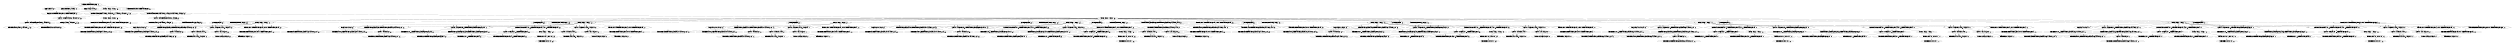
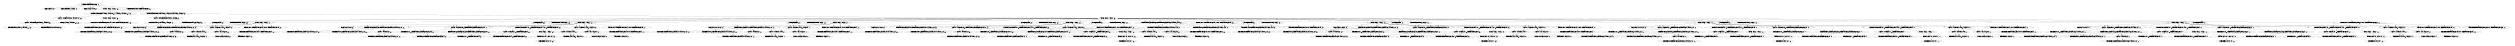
node "(LOCAL,enum TIFFReadDirEntryErr err: TIFFReadDirEntryErr)": removed
node "(IDENTIFIER,TIFF_SHORT,<empty>)": added
node "(IDENTIFIER,TIFF_SLONG8,<empty>)": added
